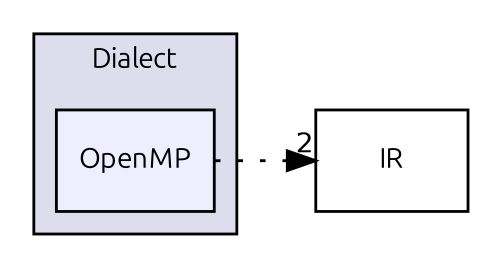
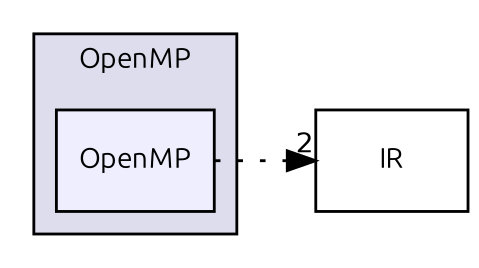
cluster "Dialect": label "Dialect" -> "OpenMP"
